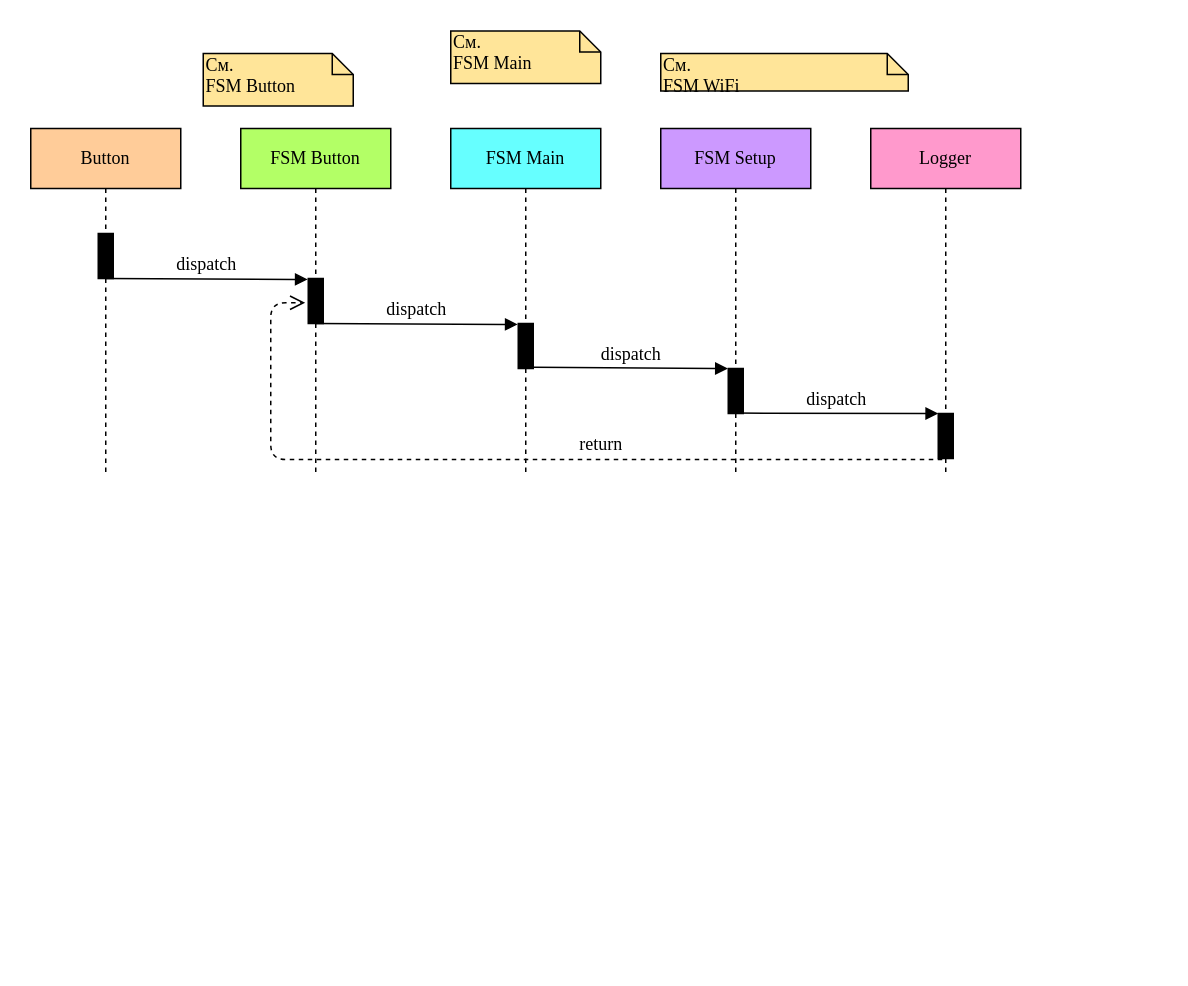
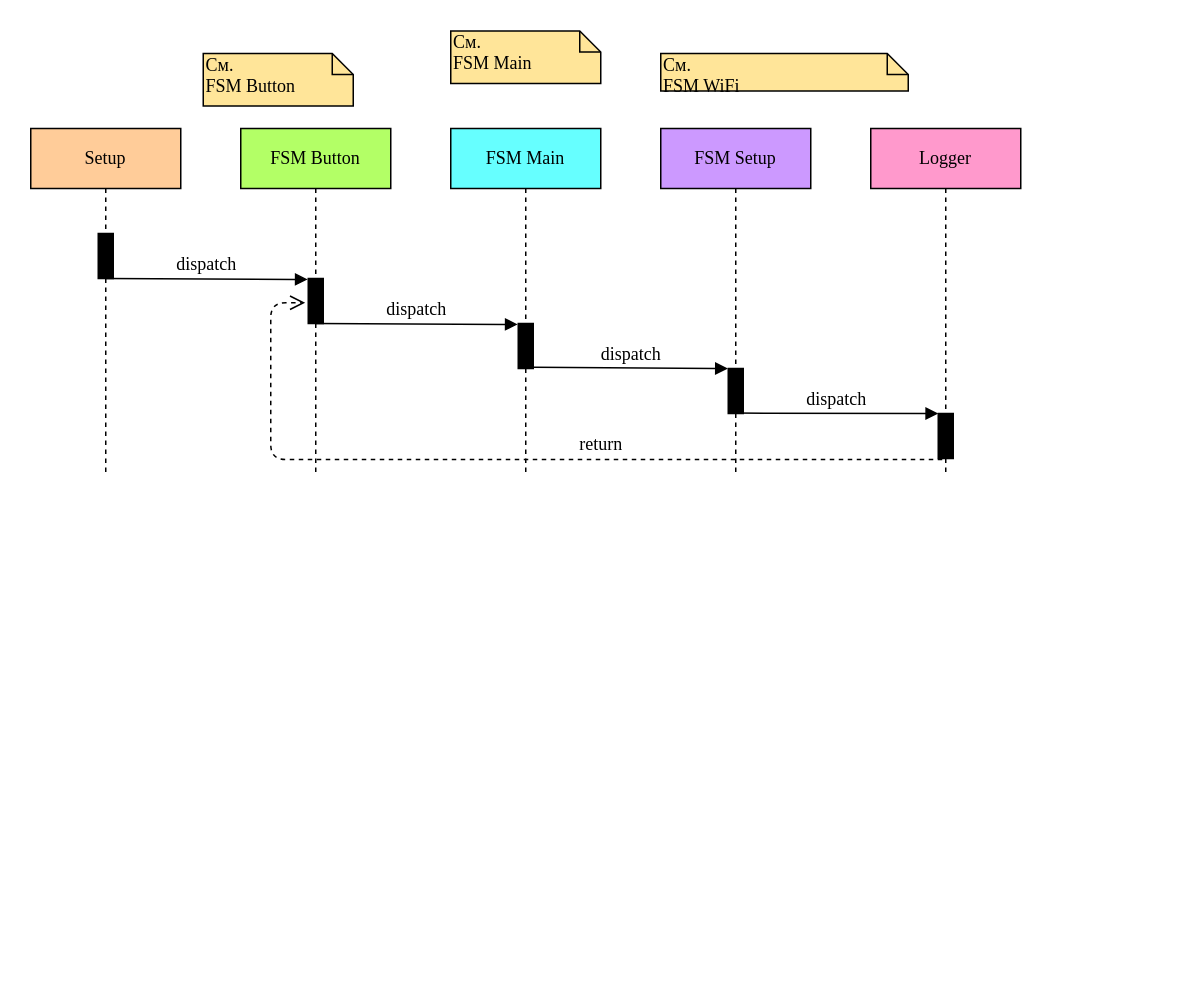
node "Button": label "Button" -> "Setup"
